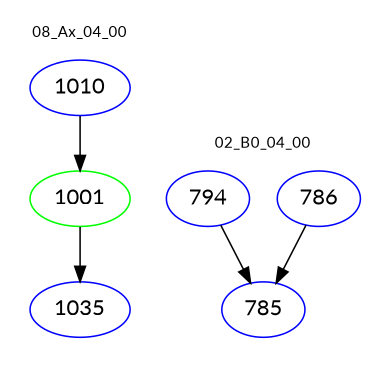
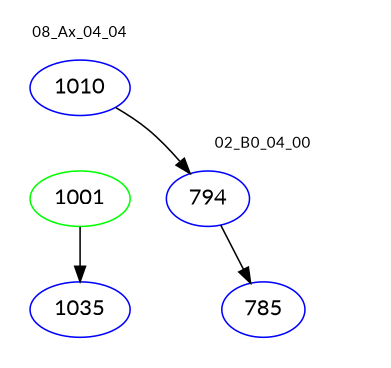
cluster "08_Ax_04_00": label "08_Ax_04_00" -> "08_Ax_04_04"
edge "1010" -> "1001": now "1010" -> "794"
node "786": removed
